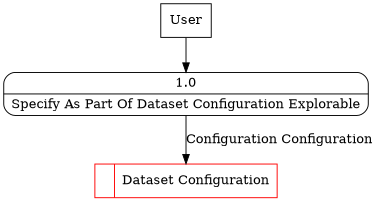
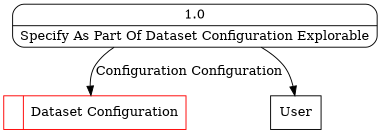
edge "User" -> "1.0": reversed
